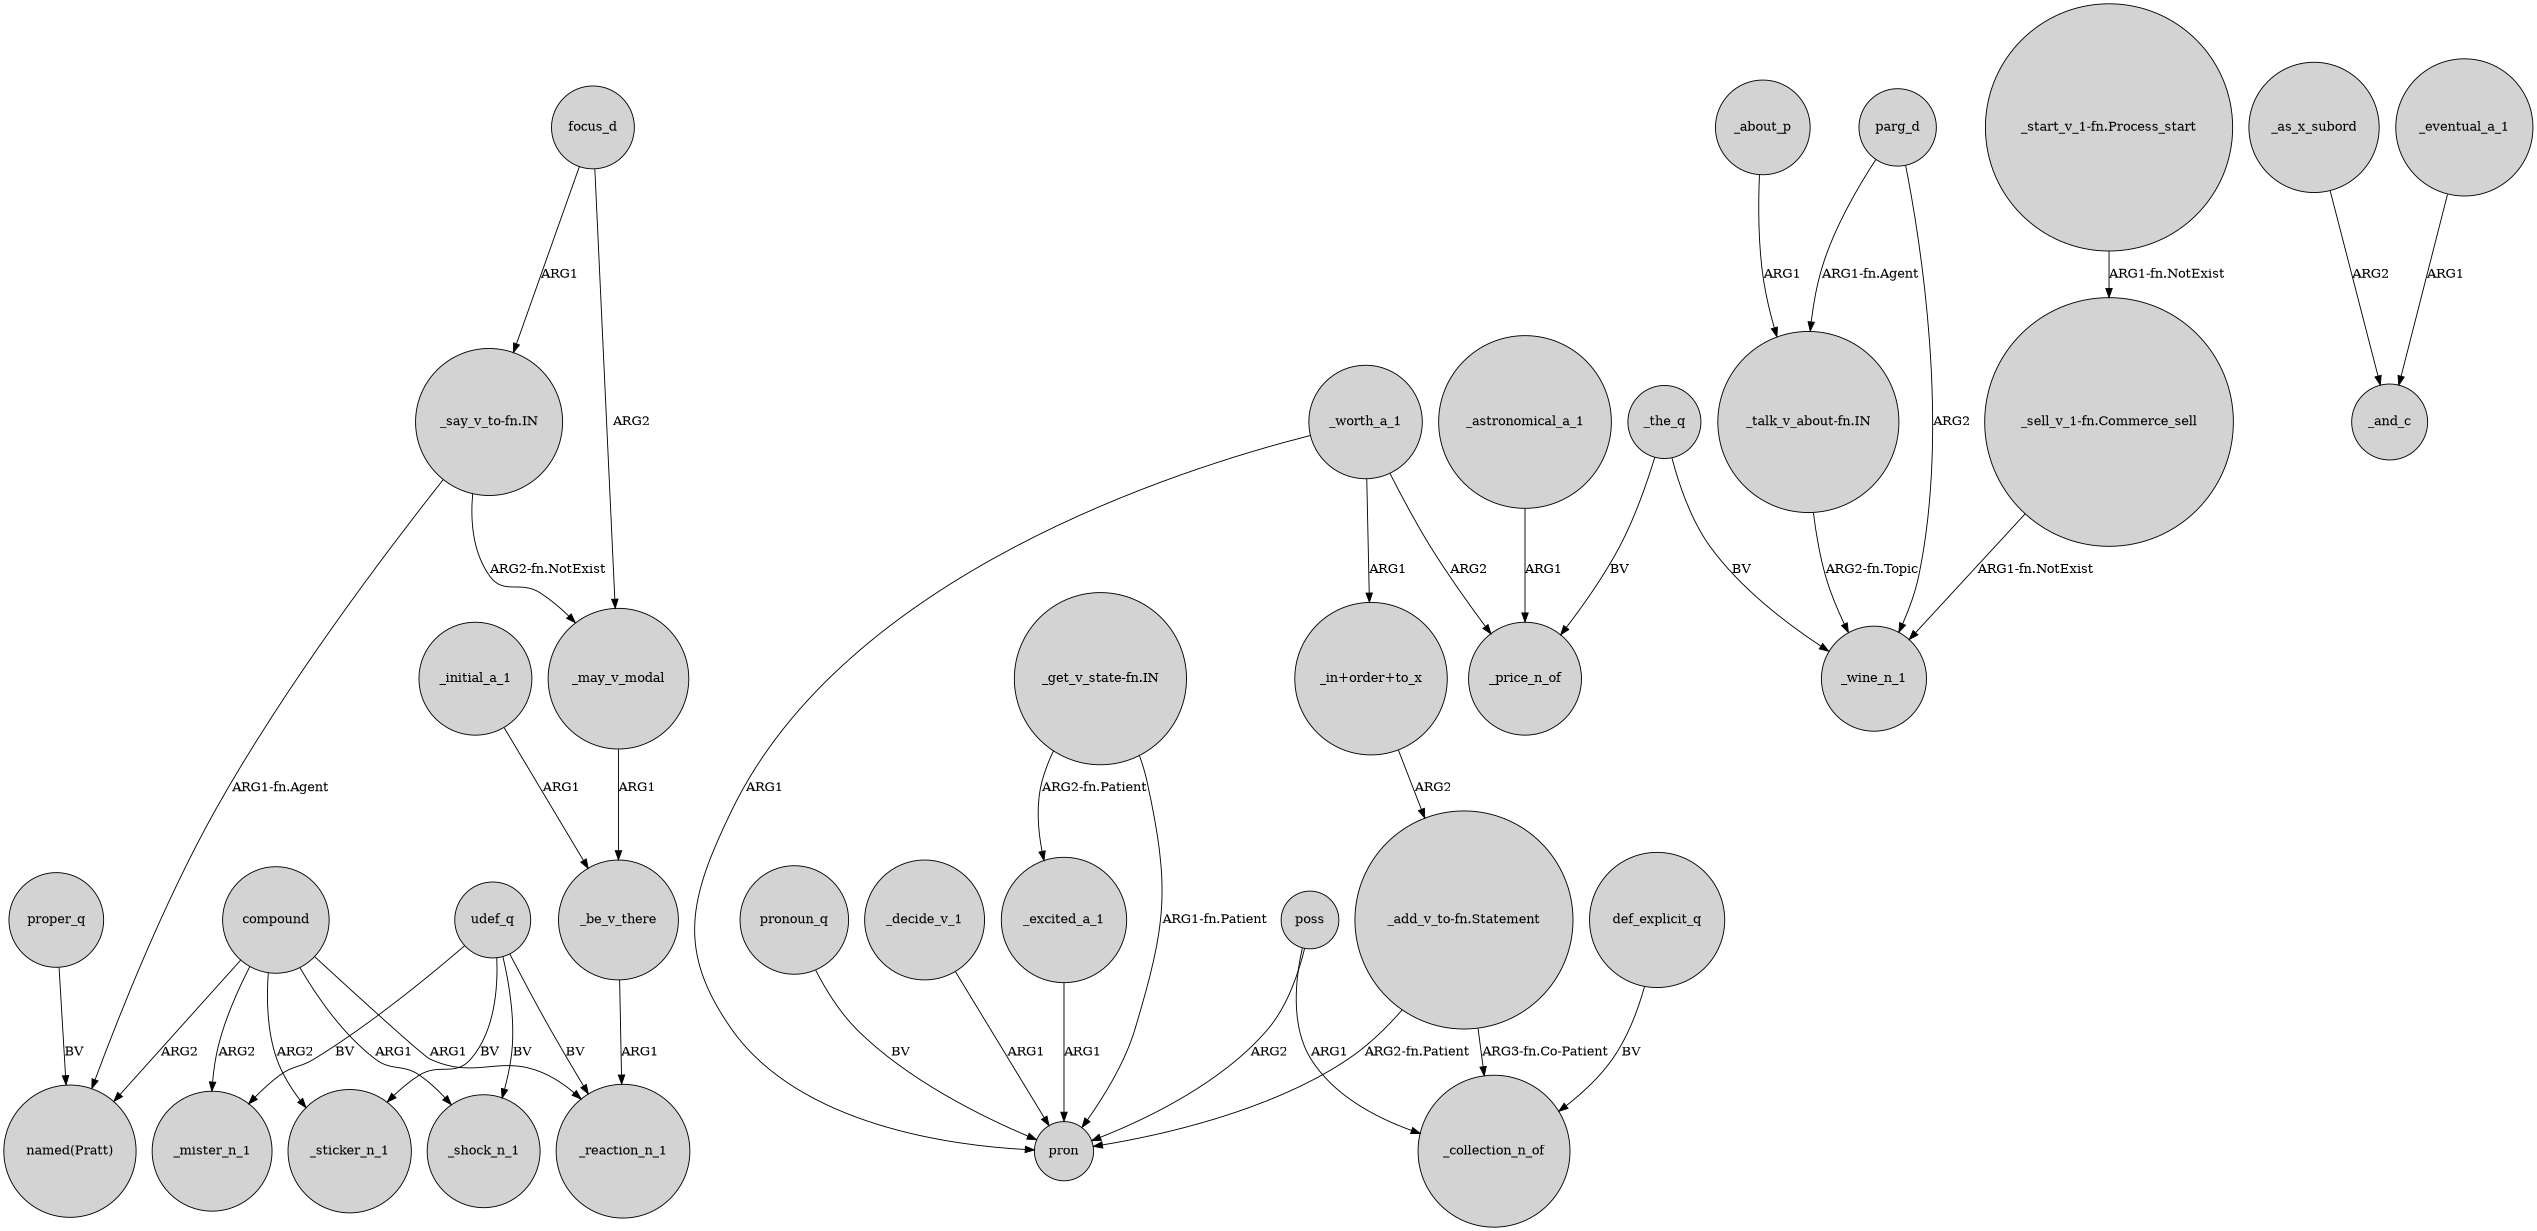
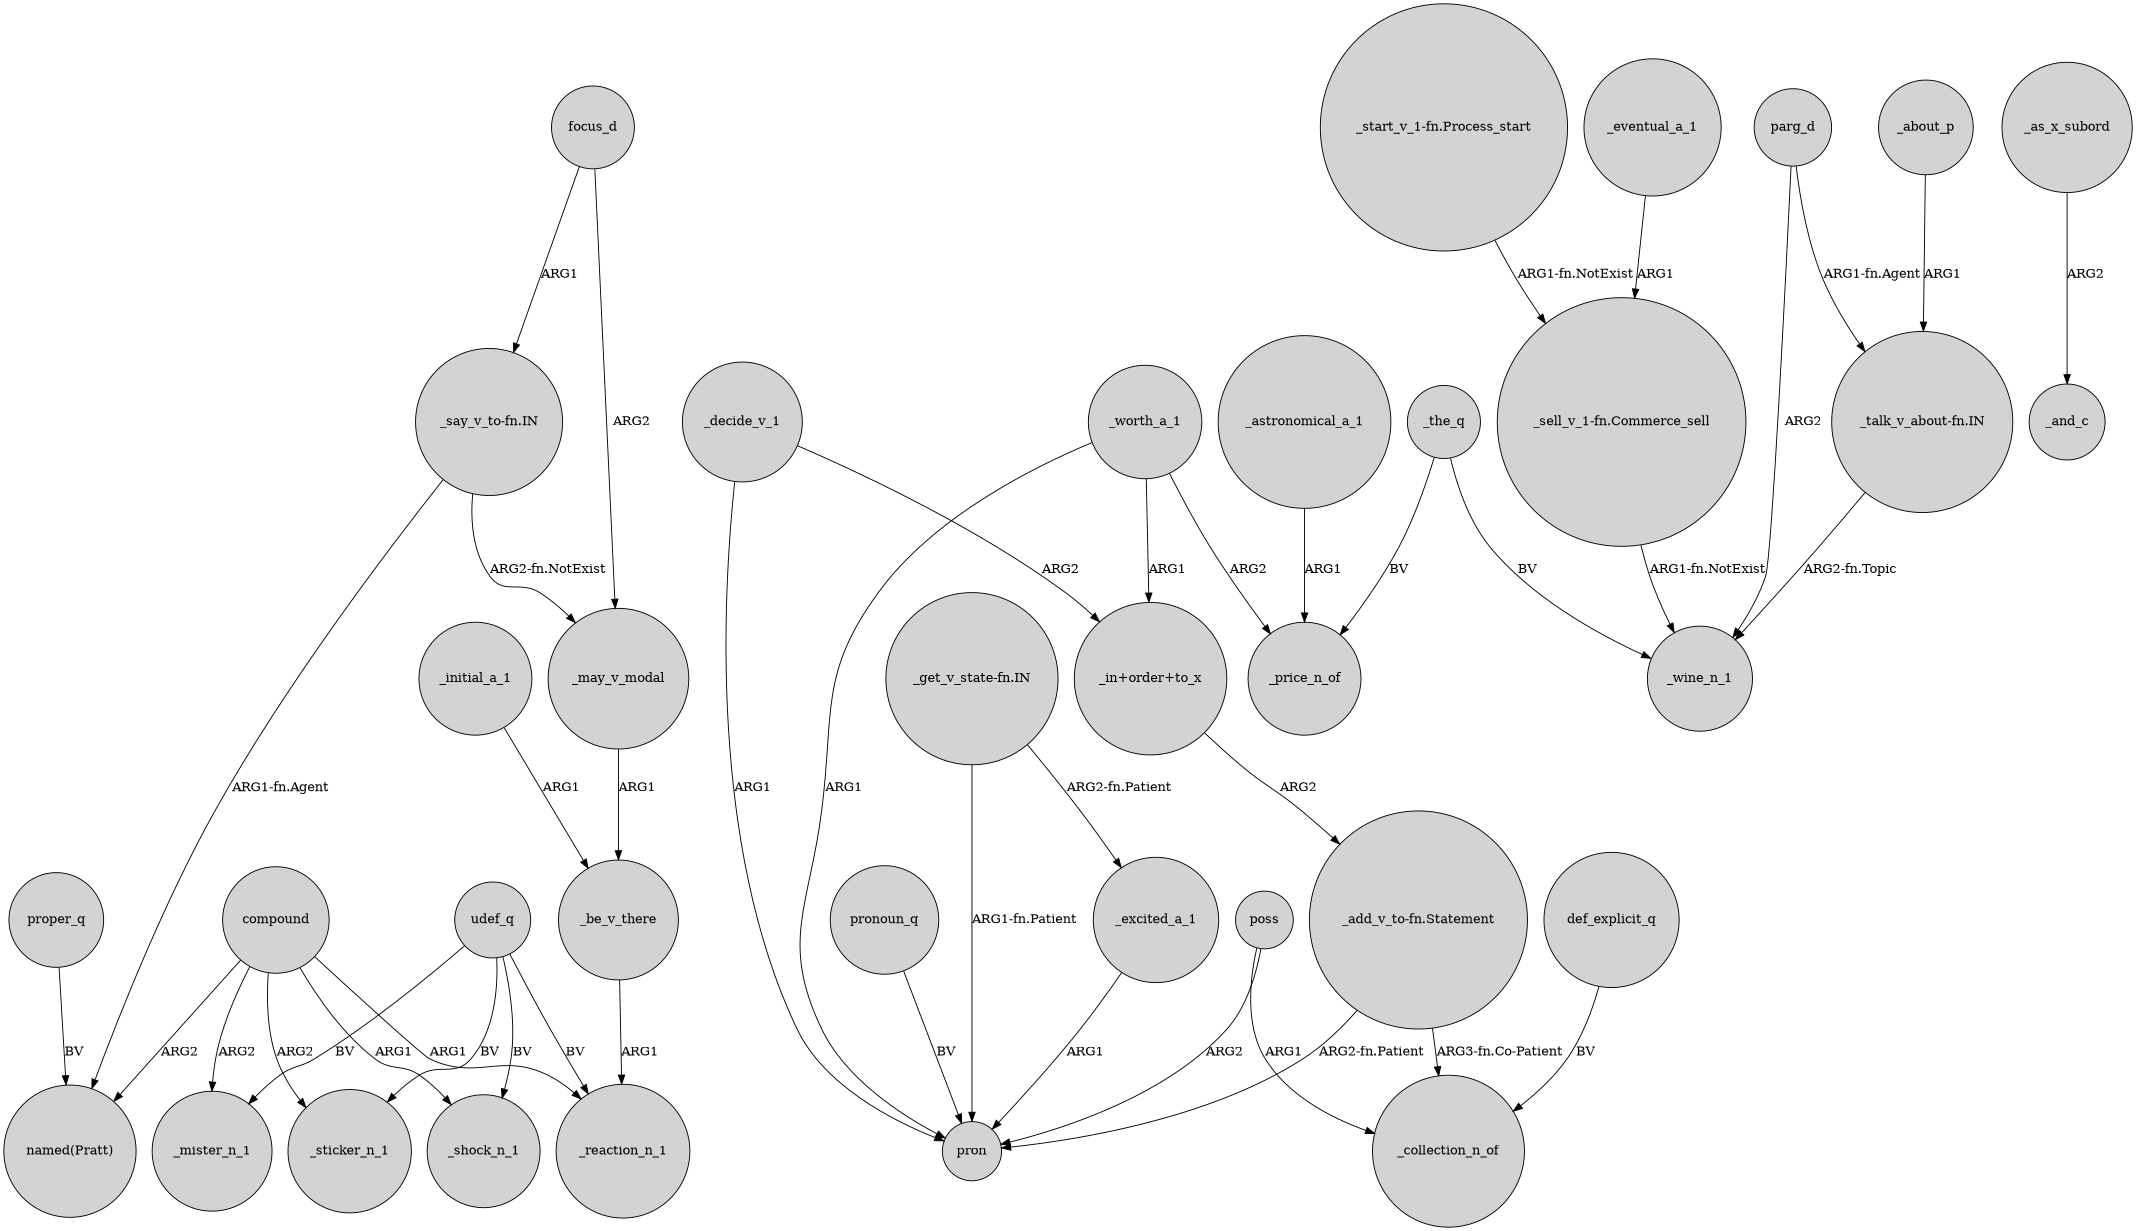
edge "_eventual_a_1" -> "_and_c": now "_eventual_a_1" -> "_sell_v_1-fn.Commerce_sell"
edge "_decide_v_1" -> "_in+order+to_x": added, label "ARG2"
